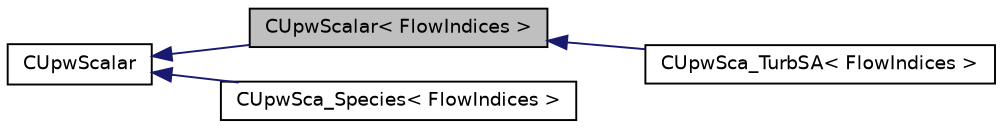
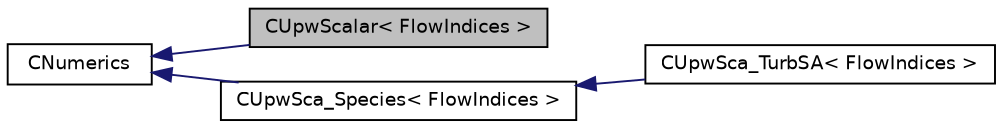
edge "CUpwSca_TurbSA< FlowIndices >" -> "CUpwScalar< FlowIndices >": now "CUpwSca_TurbSA< FlowIndices >" -> "CUpwSca_Species< FlowIndices >"
node "CUpwScalar": label "CUpwScalar" -> "CNumerics"
